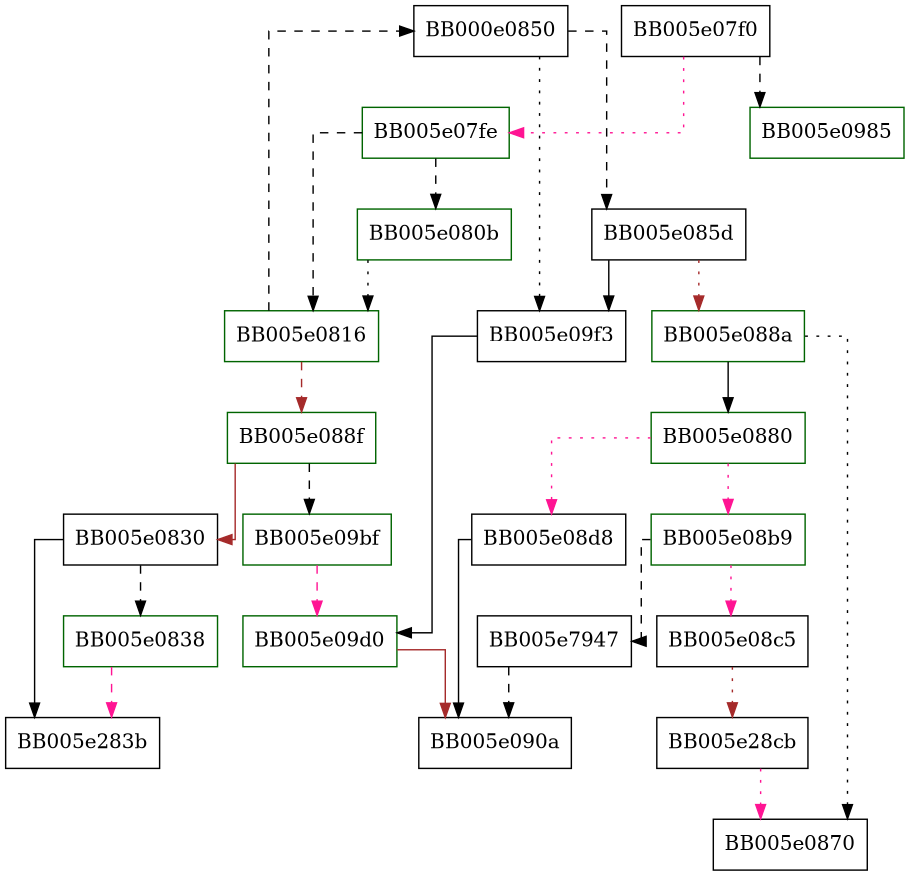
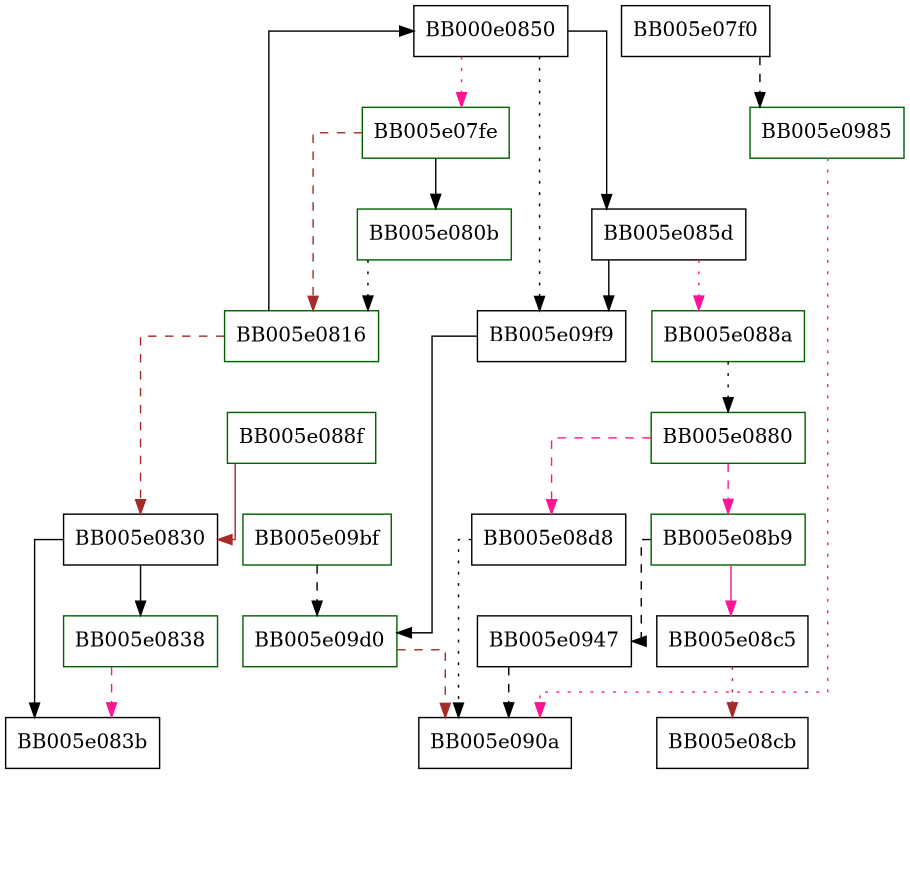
edge "BB000e0850" -> "BB005e085d": style dashed -> solid
edge "BB005e0816" -> "BB000e0850": style dashed -> solid
edge "BB005e07f0" -> "BB005e07fe": now "BB000e0850" -> "BB005e07fe"
edge "BB005e07fe" -> "BB005e080b": style dashed -> solid
edge "BB005e07fe" -> "BB005e0816": color black -> brown
edge "BB005e085d" -> "BB005e088a": color brown -> deeppink
node "BB005e09f3": label "BB005e09f3" -> "BB005e09f9"
edge "BB005e0816" -> "BB005e088f": now "BB005e0816" -> "BB005e0830"
edge "BB005e088a" -> "BB005e0880": style solid -> dotted
edge "BB005e0880" -> "BB005e08d8": style dotted -> dashed
edge "BB005e088f" -> "BB005e09bf": removed
edge "BB005e0880" -> "BB005e08b9": style dotted -> dashed
edge "BB005e0985" -> "BB005e090a": added
edge "BB005e0830" -> "BB005e0838": style dashed -> solid
edge "BB005e09bf" -> "BB005e09d0": color deeppink -> black
edge "BB005e08b9" -> "BB005e08c5": style dotted -> solid
edge "BB005e08d8" -> "BB005e090a": style solid -> dotted
node "BB005e7947": label "BB005e7947" -> "BB005e0947"
edge "BB005e09d0" -> "BB005e090a": style solid -> dashed
node "BB005e283b": label "BB005e283b" -> "BB005e083b"
node "BB005e28cb": label "BB005e28cb" -> "BB005e08cb"
node "BB005e0870": removed
